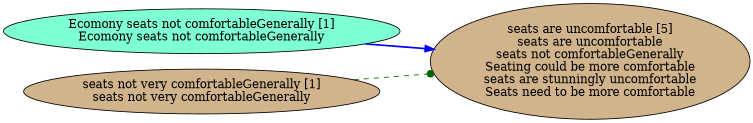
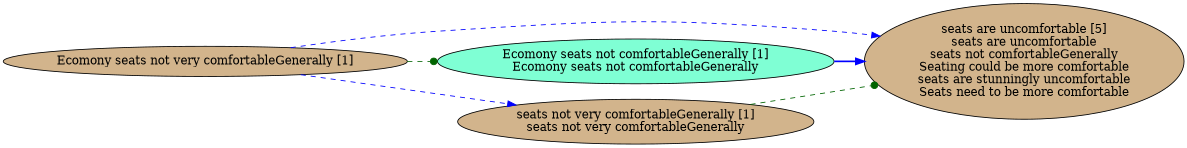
node "Ecomony seats not very comfortableGenerally [1]": added
